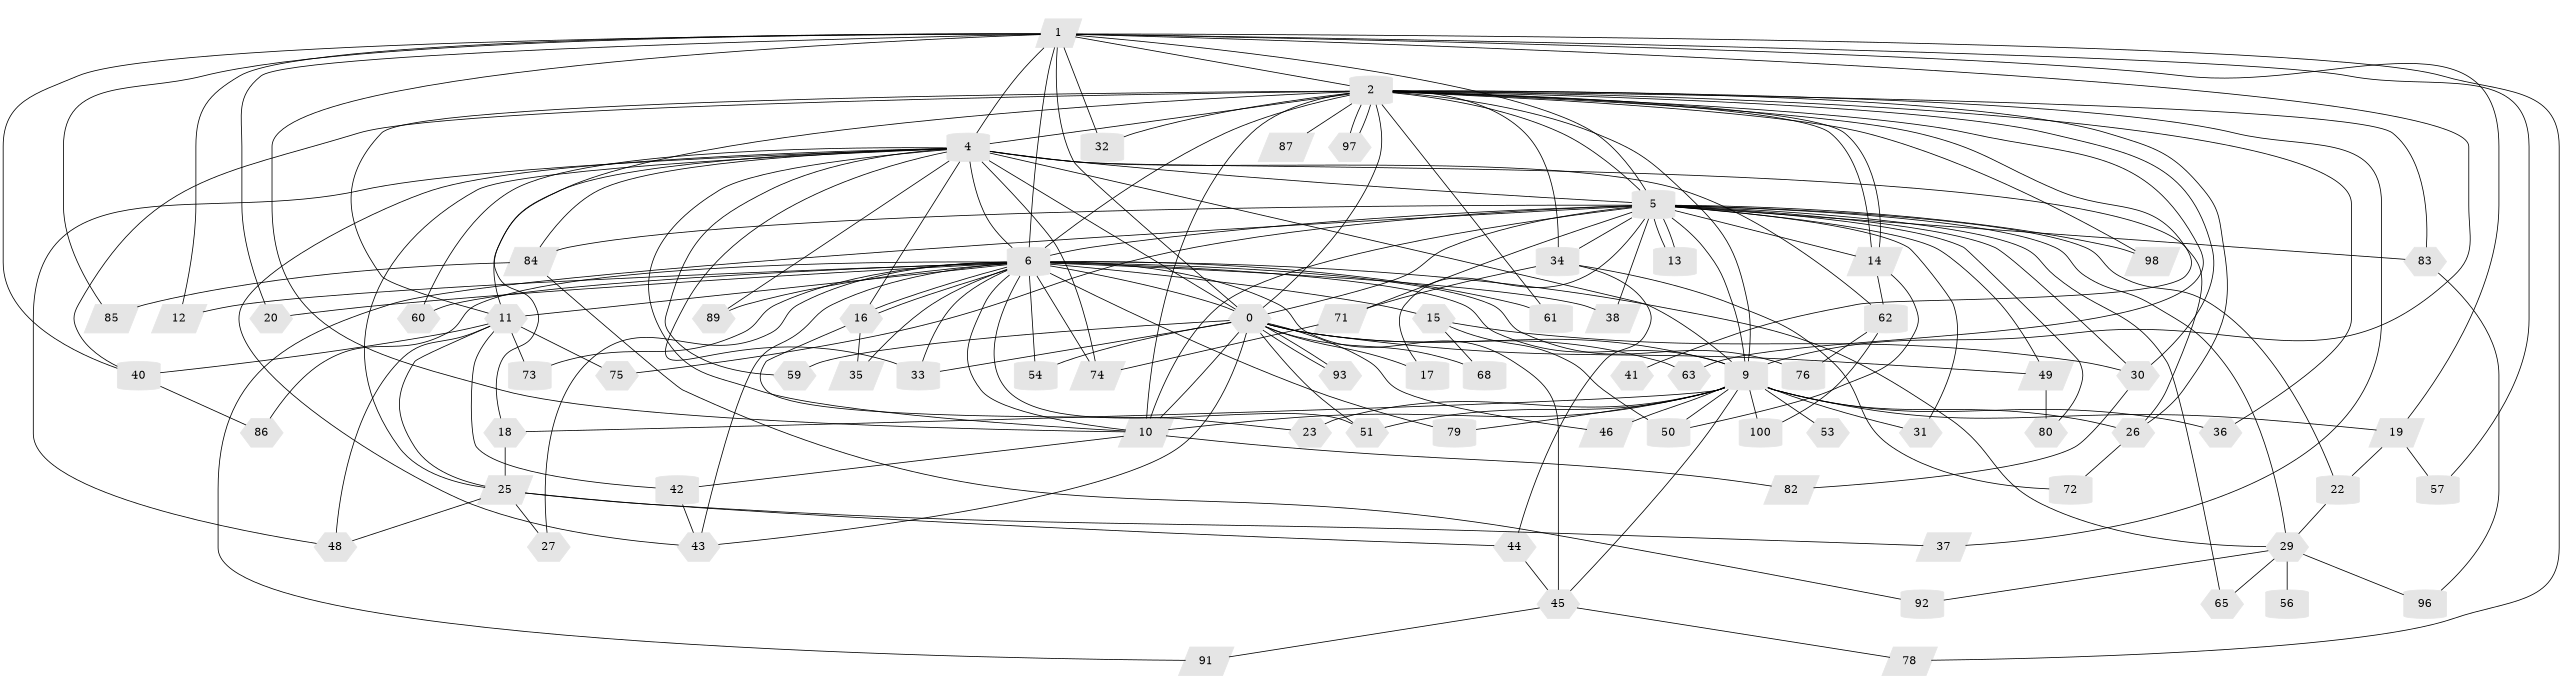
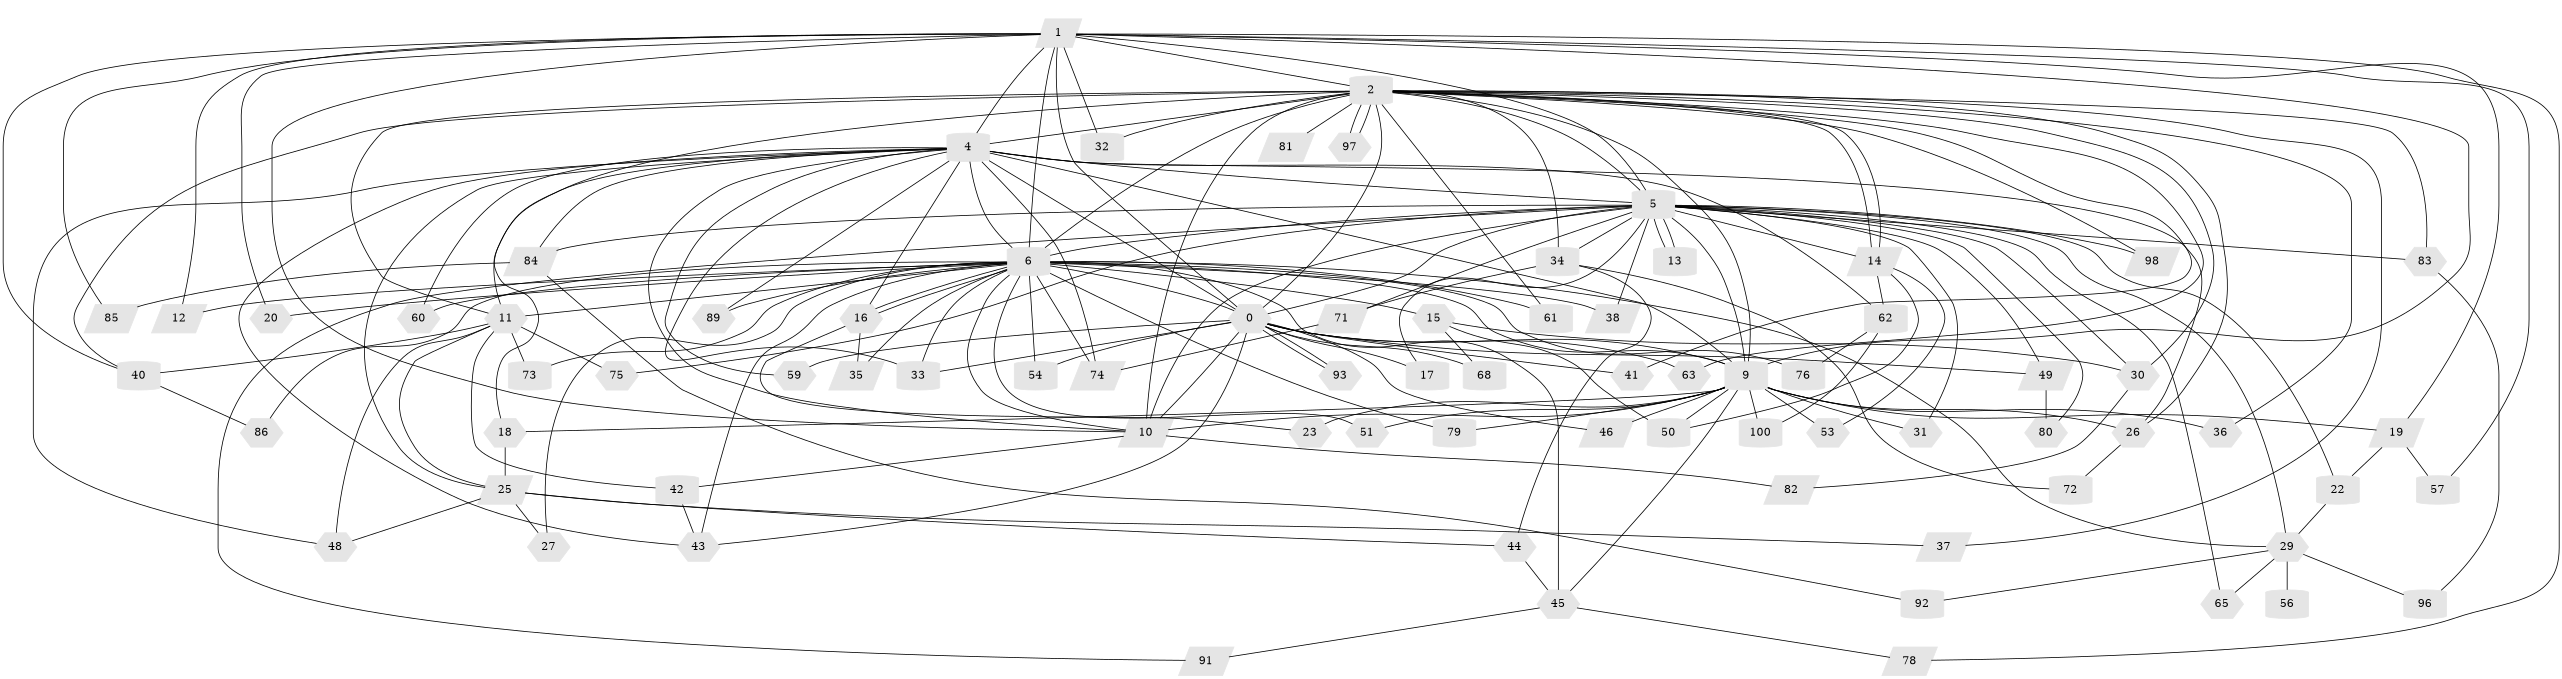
node "87": label "87" -> "81"
edge "14" -- "53": added
edge "0" -- "51": now "0" -- "41"
